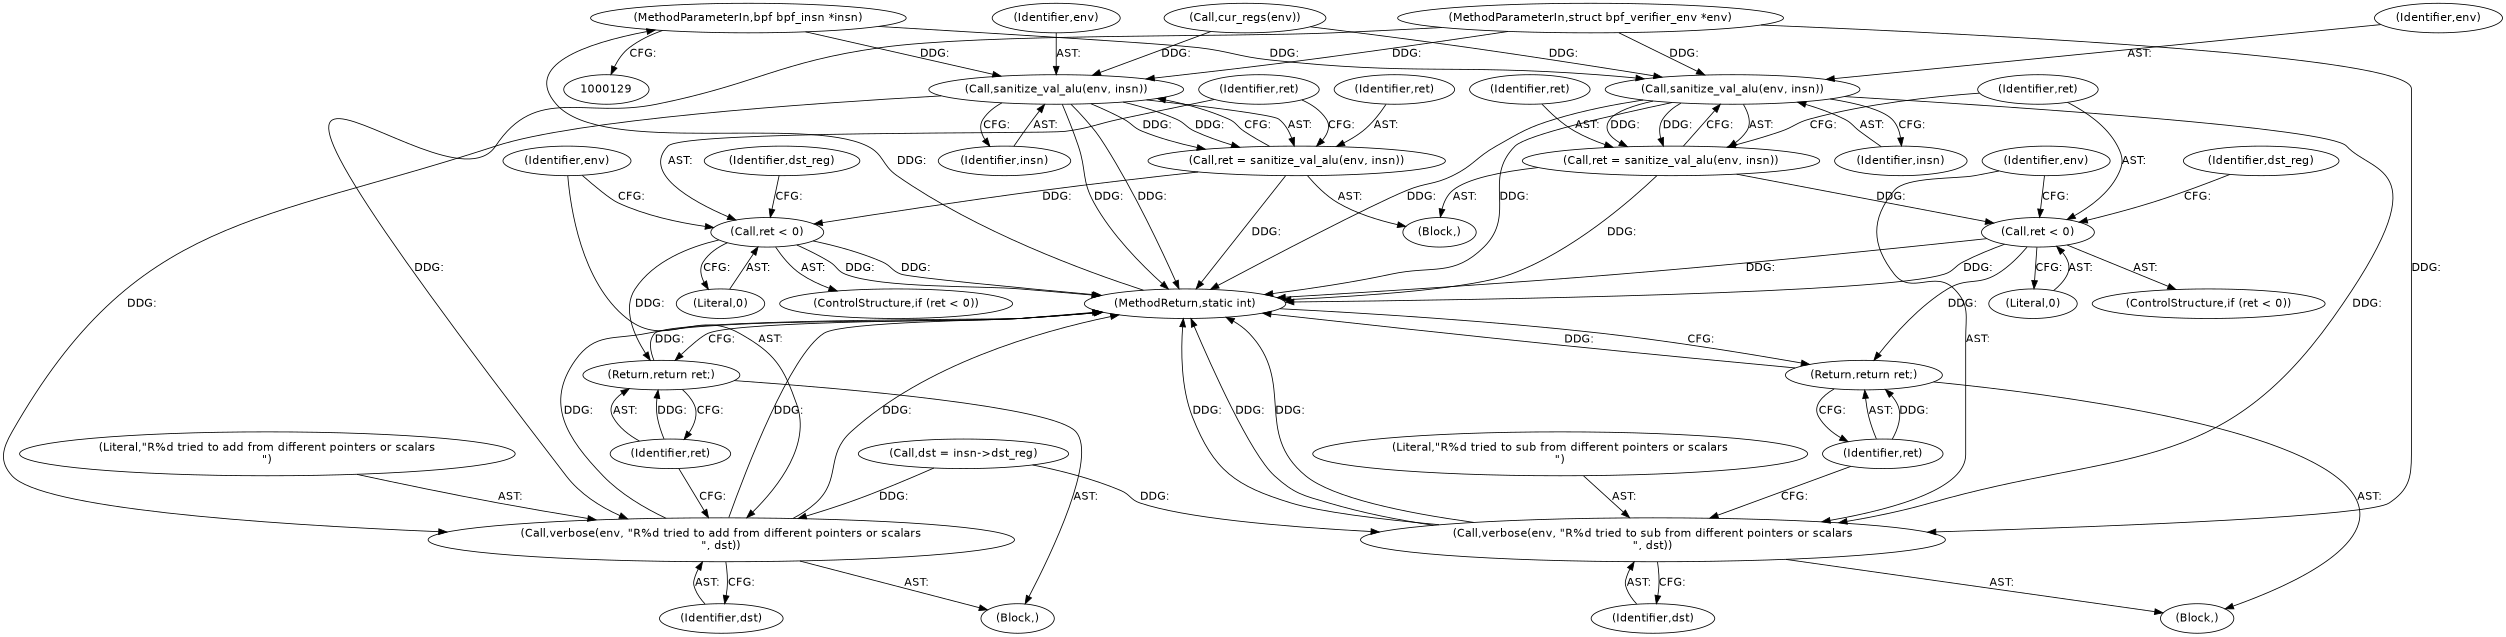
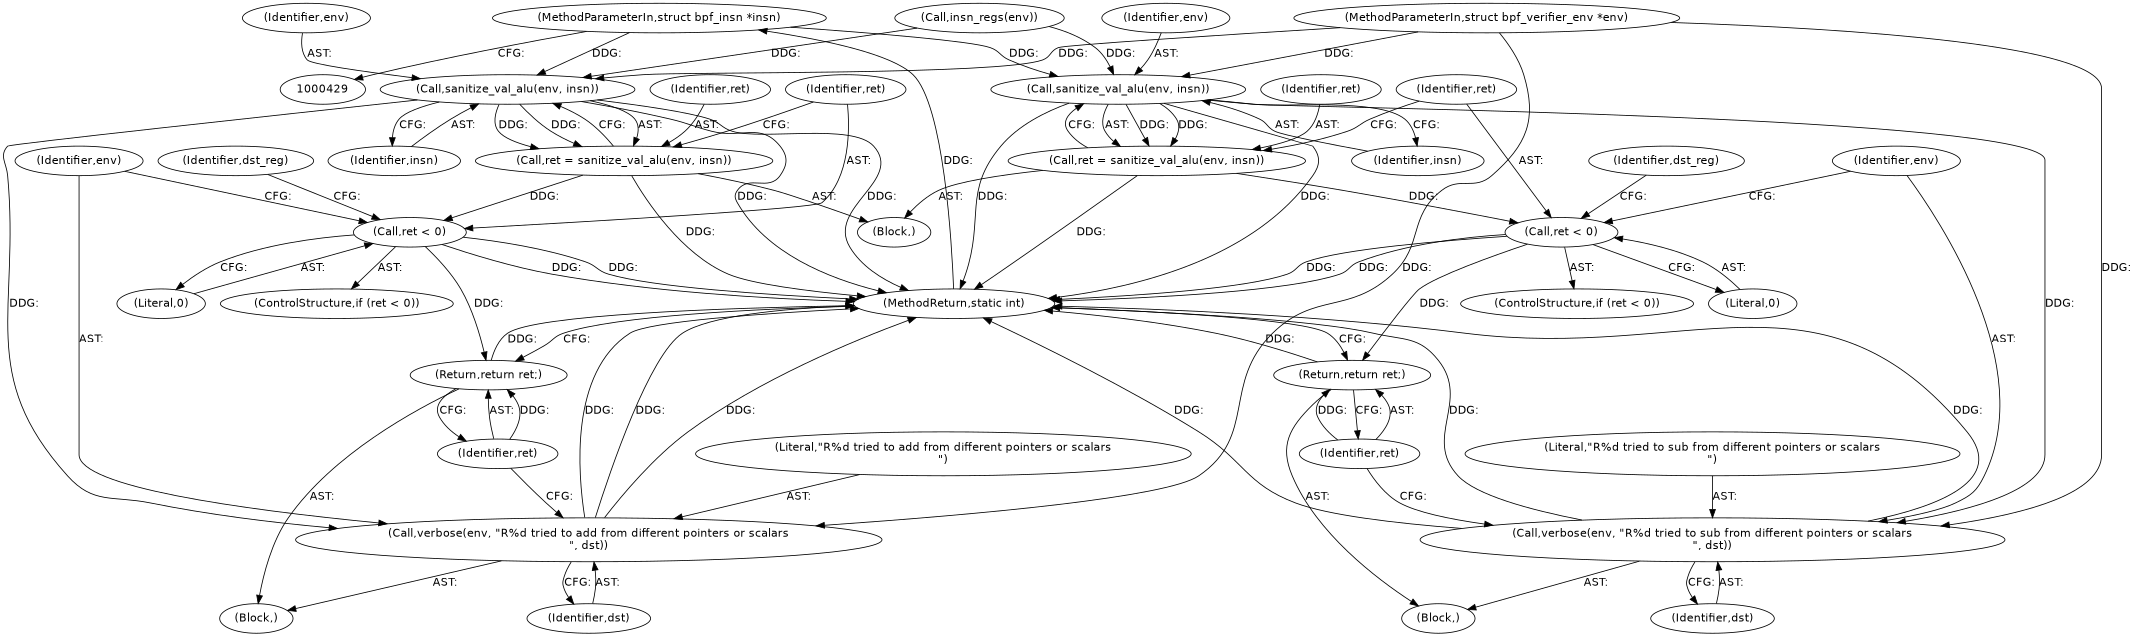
node "(MethodParameterIn,bpf bpf_insn *insn)": label "(MethodParameterIn,bpf bpf_insn *insn)" -> "(MethodParameterIn,struct bpf_insn *insn)"
node "(Call,cur_regs(env))": label "(Call,cur_regs(env))" -> "(Call,insn_regs(env))"
node "1000129": label "1000129" -> "1000429"
node "(Call,dst = insn->dst_reg)": removed
